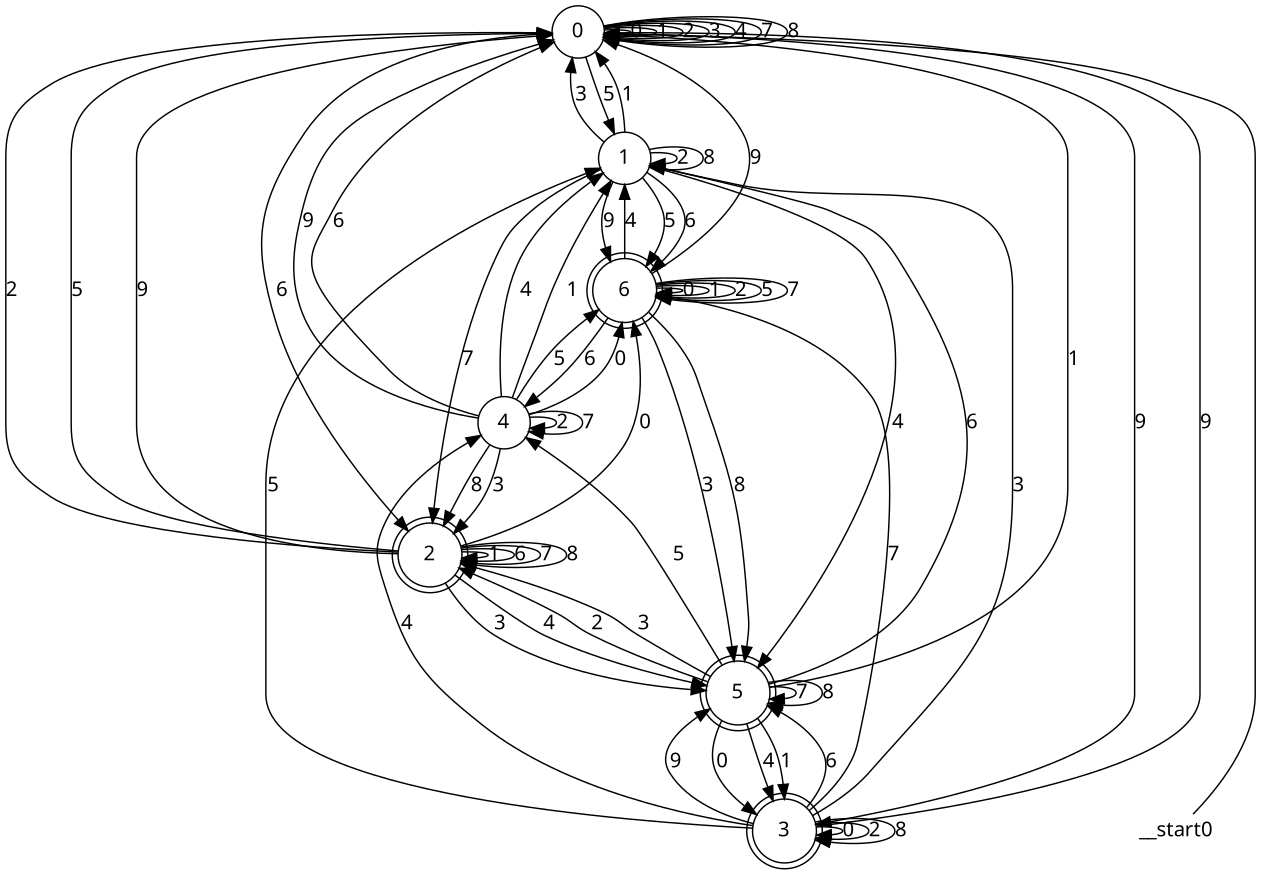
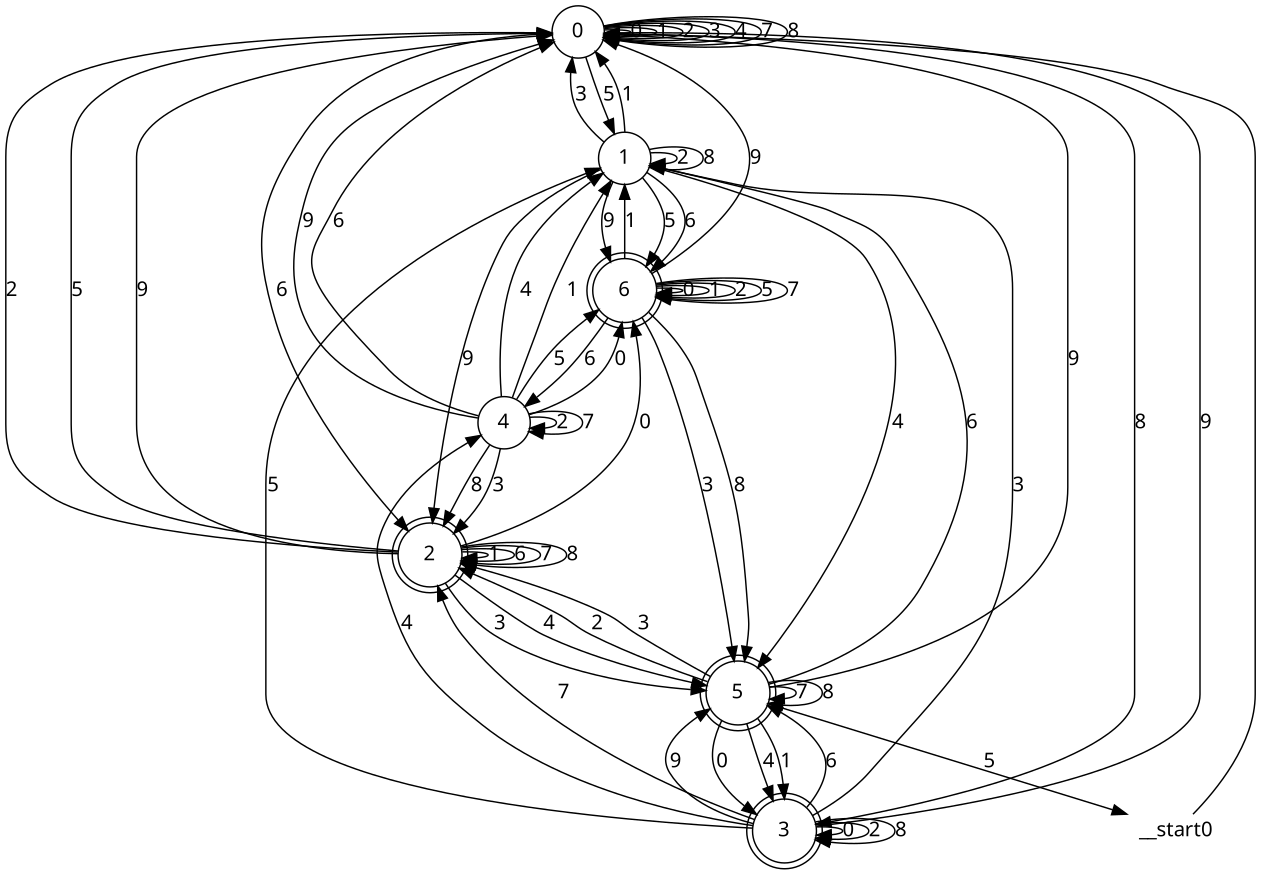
edge "6" -> "1": label "4" -> "1"
edge "1" -> "2": label "7" -> "9"
edge "5" -> "0": label "1" -> "9"
edge "0" -> "3": label "9" -> "8"
edge "3" -> "6": now "3" -> "2"
edge "5" -> "4": now "5" -> "__start0"
